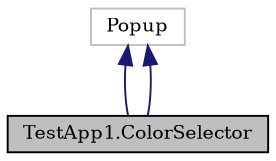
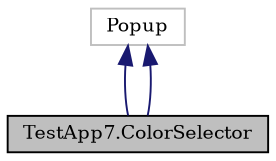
node "TestApp1.ColorSelector": label "TestApp1.ColorSelector" -> "TestApp7.ColorSelector"
